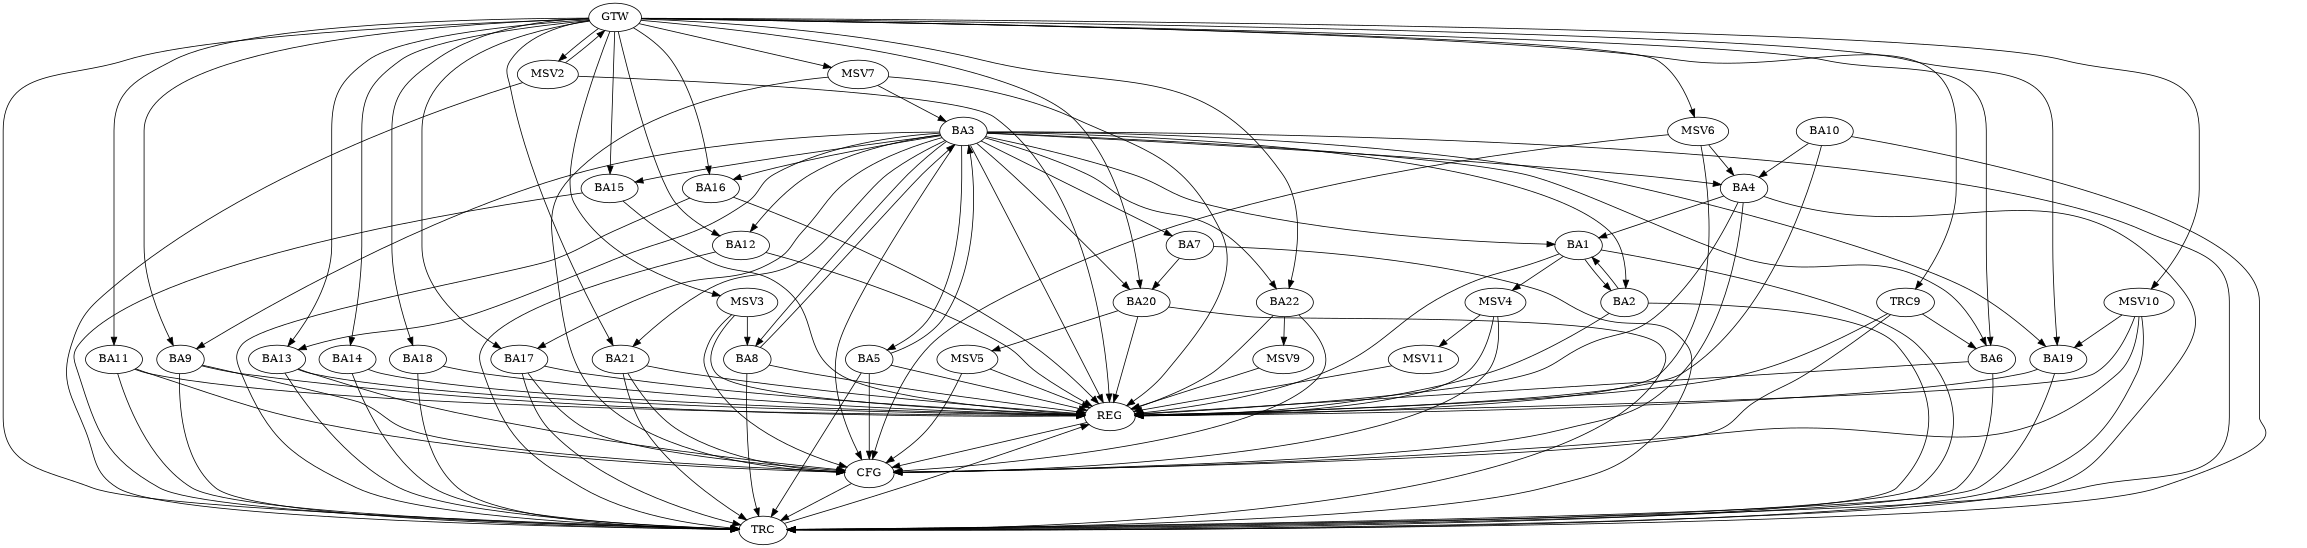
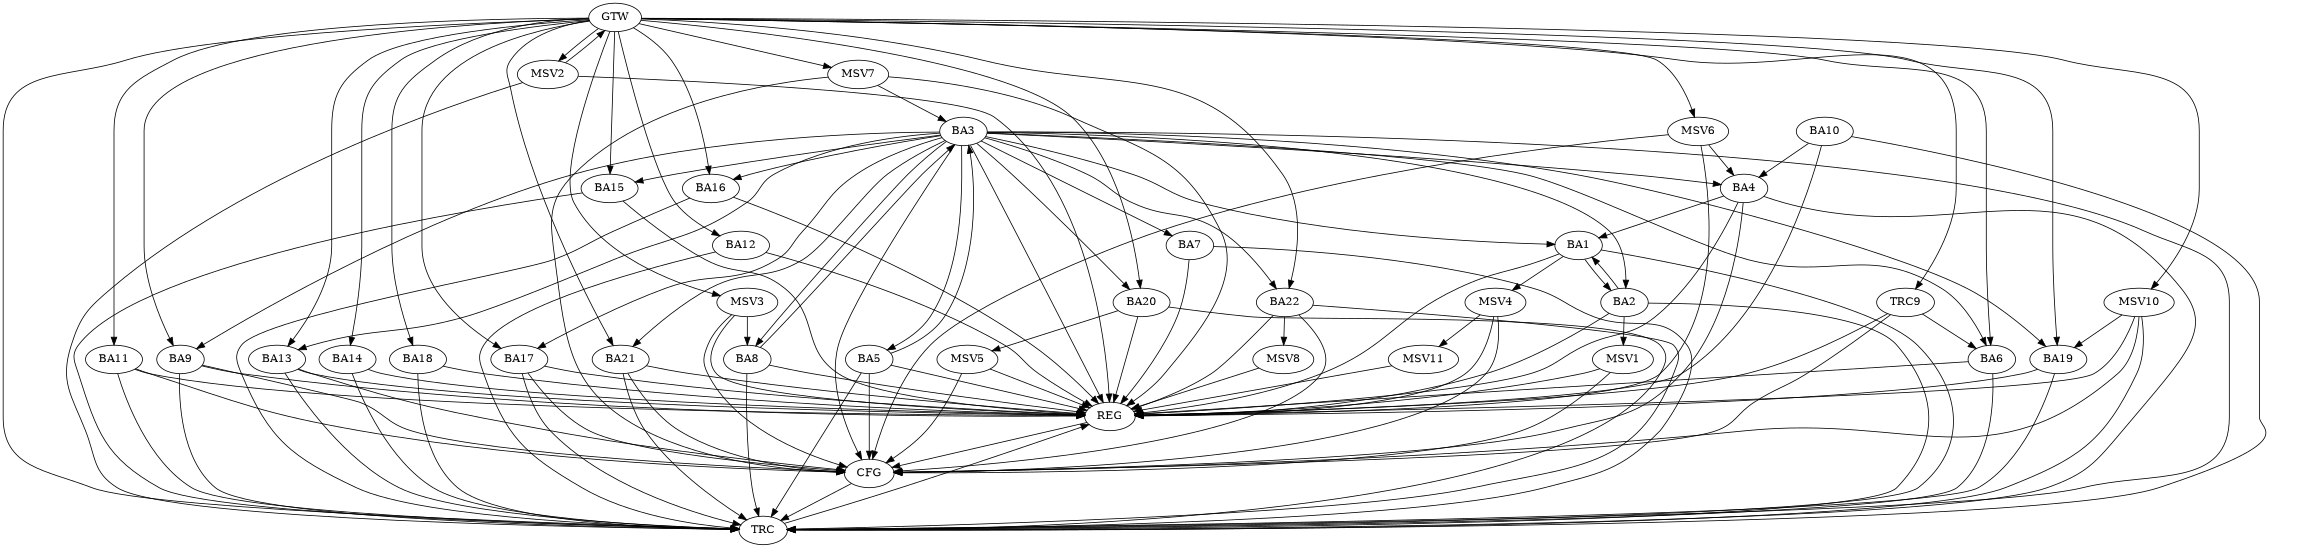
edge "BA3" -> "BA12": removed
edge "BA7" -> "BA20": now "BA7" -> "REG"
node "MSV9": label "MSV9" -> "MSV8"
node "MSV1": added
edge "BA22" -> "TRC": added
